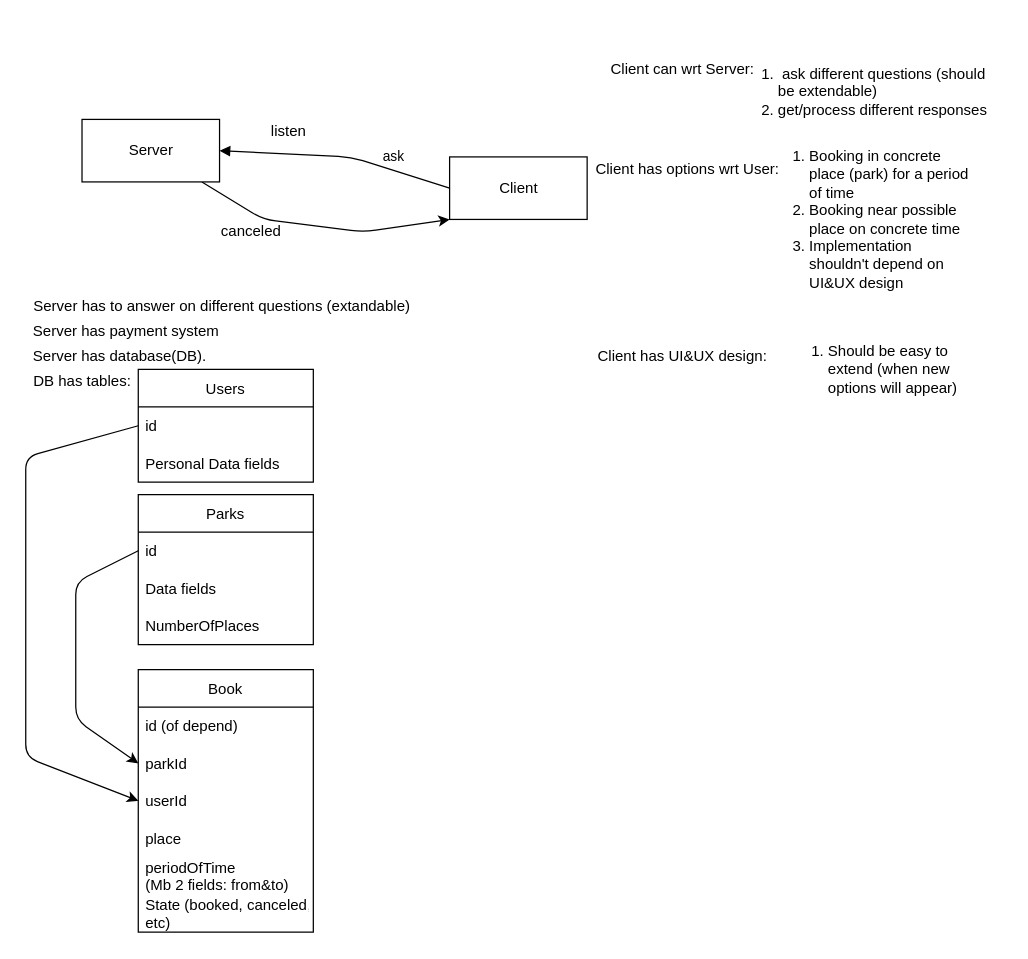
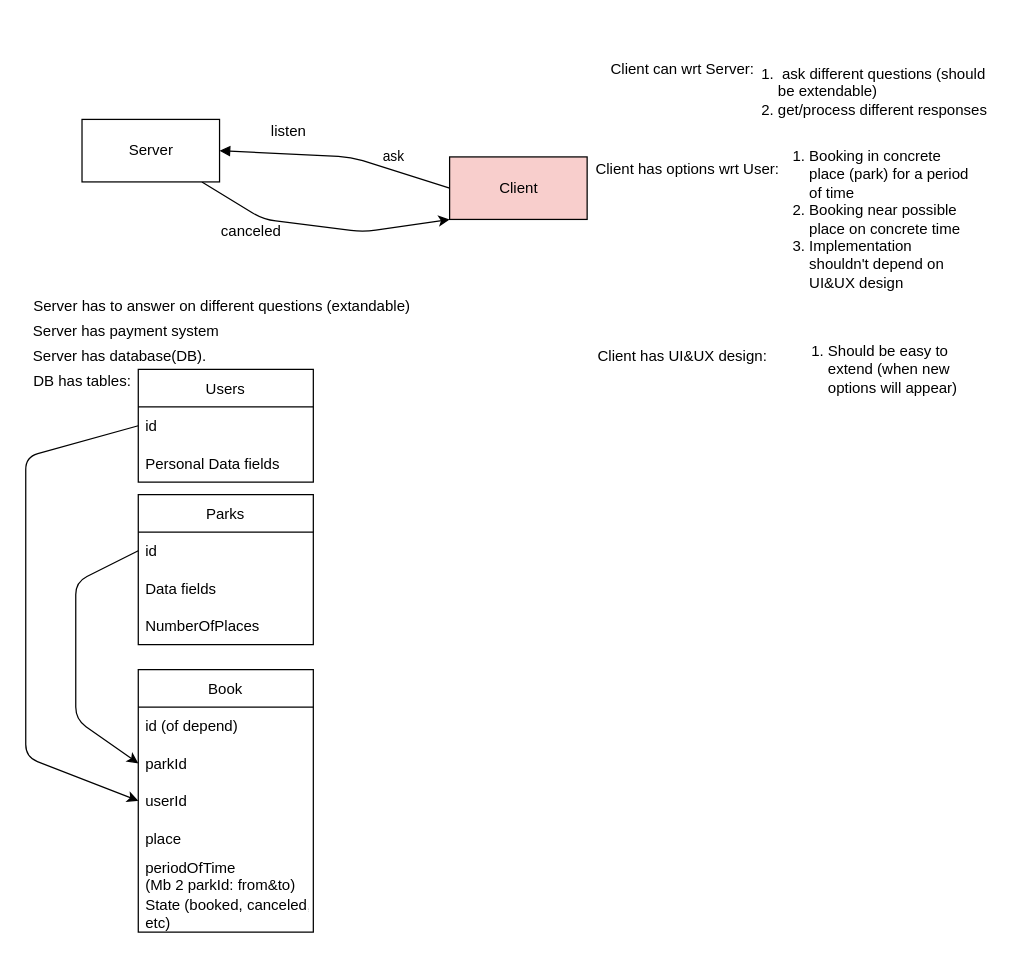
node "Client": fillcolor #ffffff -> #f8cecc
node "periodOfTime (Mb 2 fields: from&to)": label "periodOfTime (Mb 2 fields: from&to)" -> "periodOfTime (Mb 2 parkId: from&to)"
